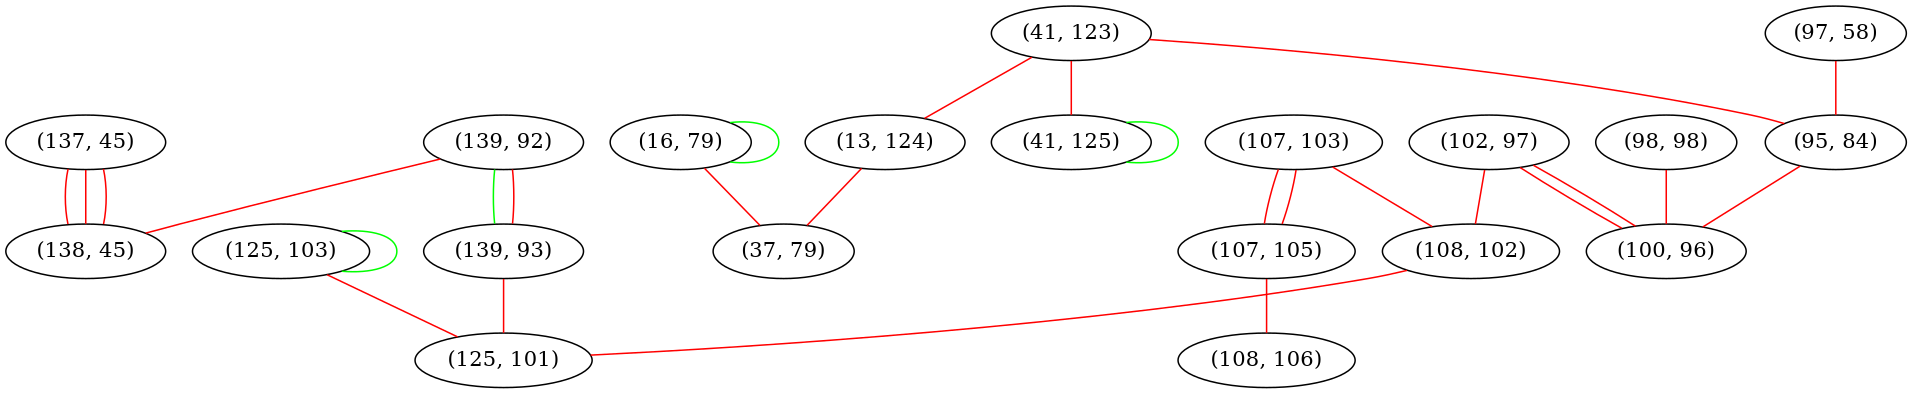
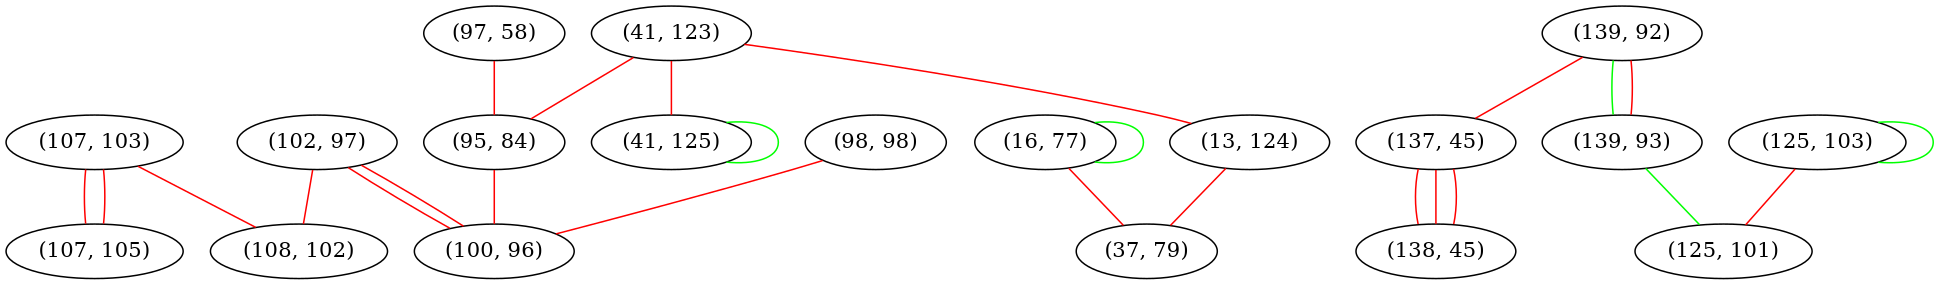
node "(16, 79)": label "(16, 79)" -> "(16, 77)"
edge "(139, 92)" -- "(138, 45)": now "(139, 92)" -- "(137, 45)"
edge "(139, 93)" -- "(125, 101)": color red -> green
edge "(108, 102)" -- "(125, 101)": removed
node "(108, 106)": removed
